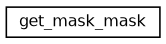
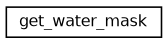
node "get_mask_mask": label "get_mask_mask" -> "get_water_mask"
